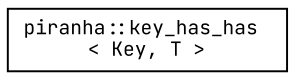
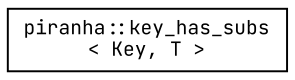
node "piranha::key_has_has < Key, T >": label "piranha::key_has_has < Key, T >" -> "piranha::key_has_subs < Key, T >"
